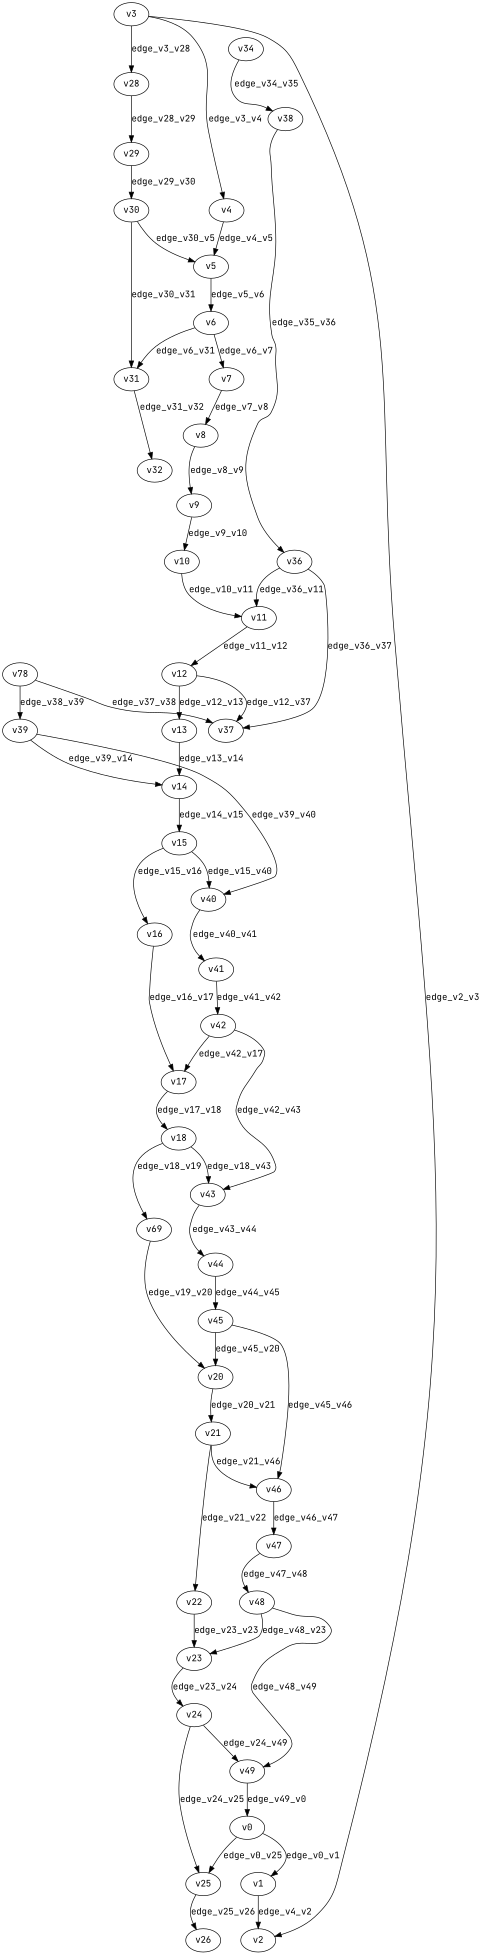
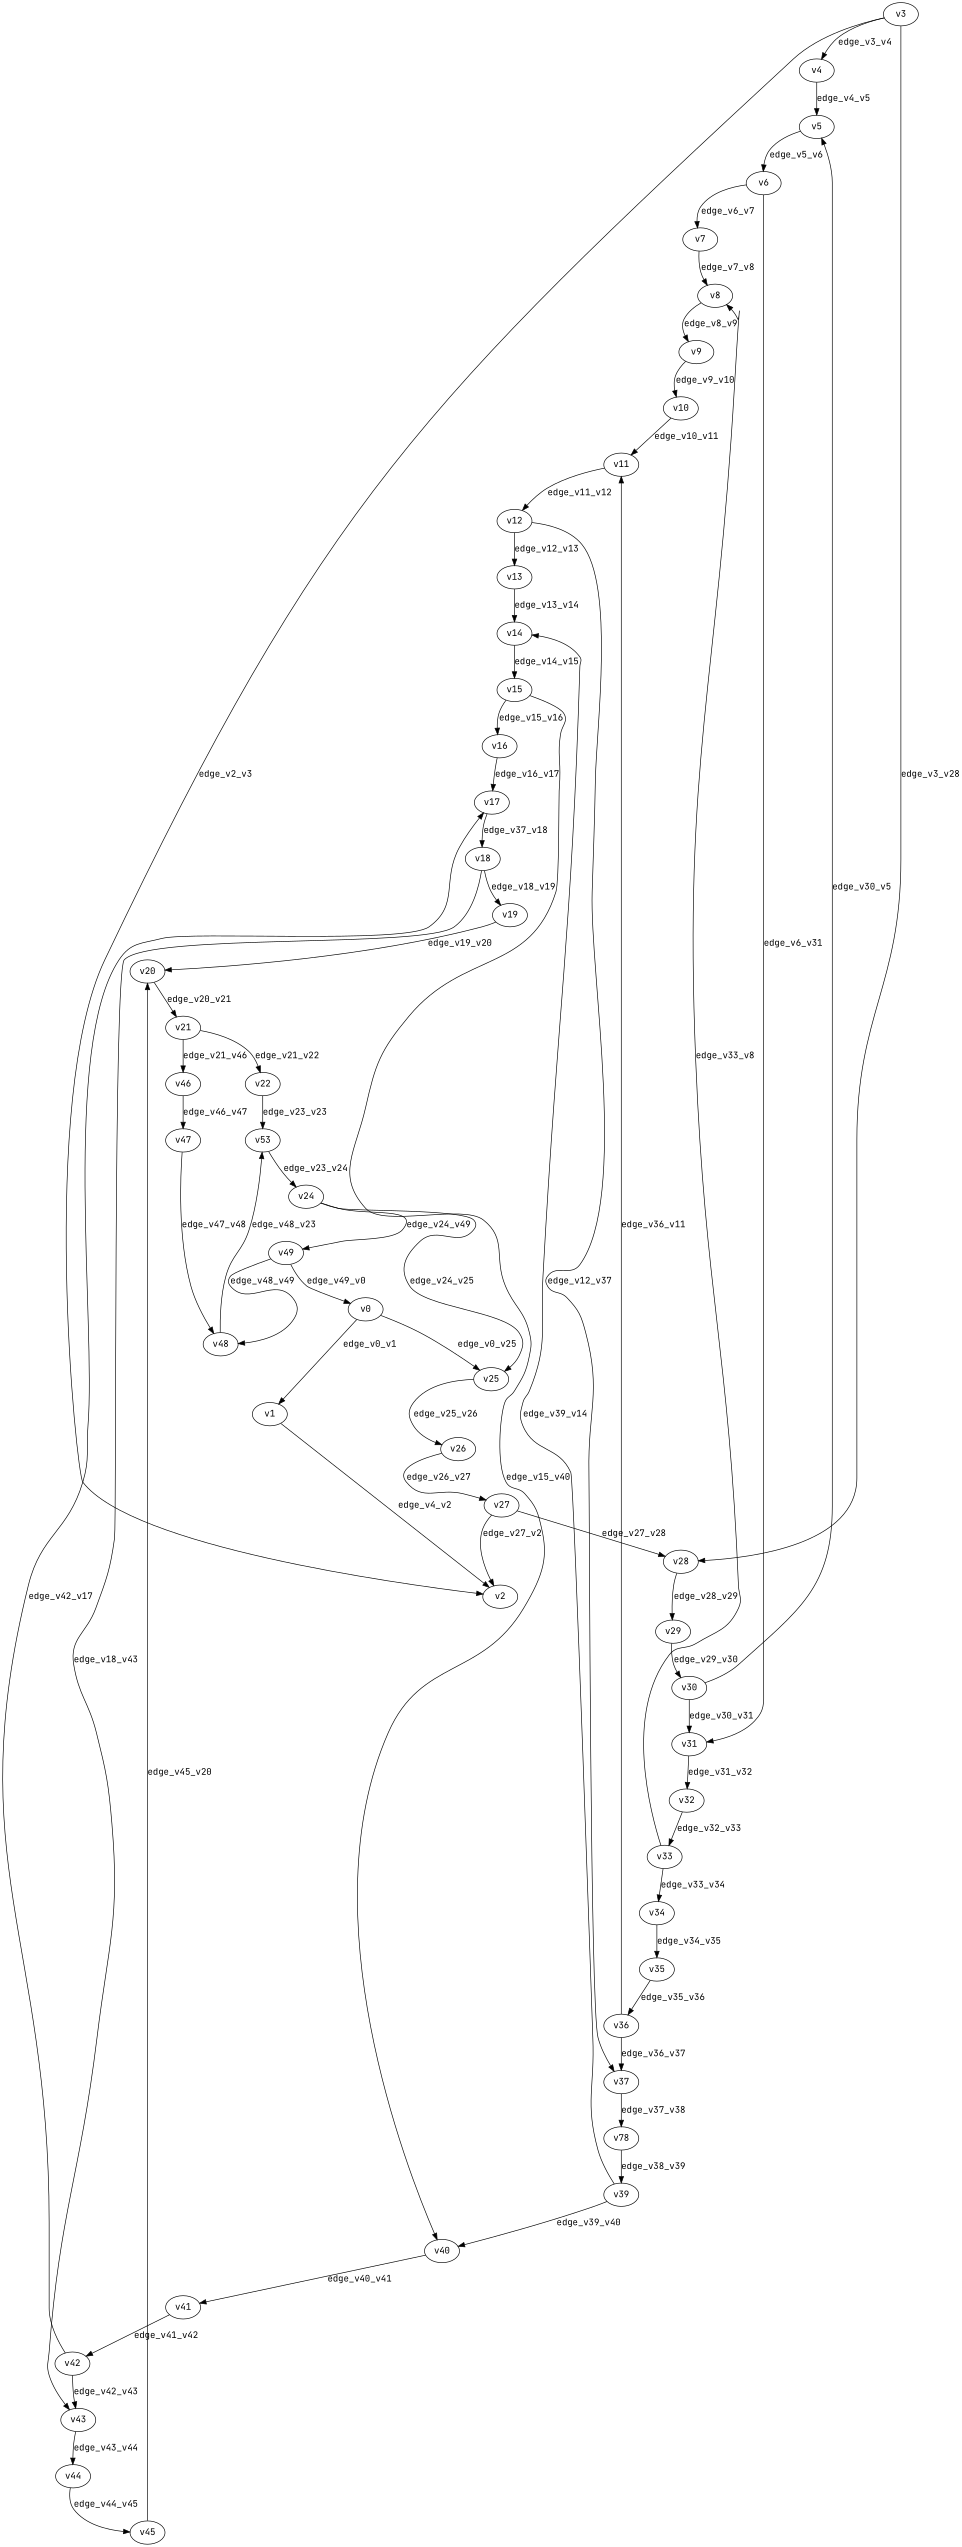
node "v38": label "v38" -> "v35"
edge "v78" -> "v37": reversed
edge "v17" -> "v18": label "edge_v17_v18" -> "edge_v37_v18"
node "v69": label "v69" -> "v19"
edge "v45" -> "v46": removed, label "edge_v45_v46"
node "v27": added
edge "v48" -> "v49": reversed
node "v23": label "v23" -> "v53"
node "v33": added
